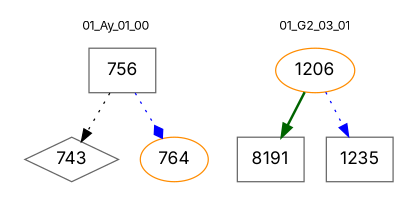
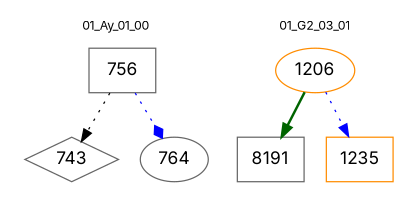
node "764": color darkorange -> gray40
node "1235": color gray40 -> darkorange
